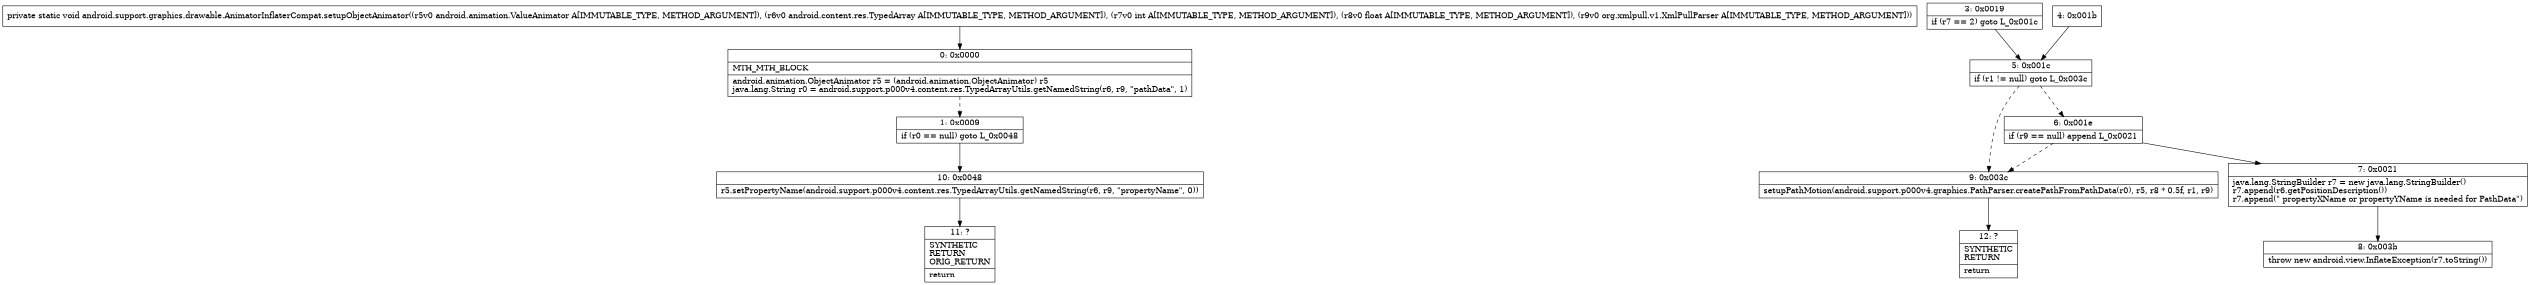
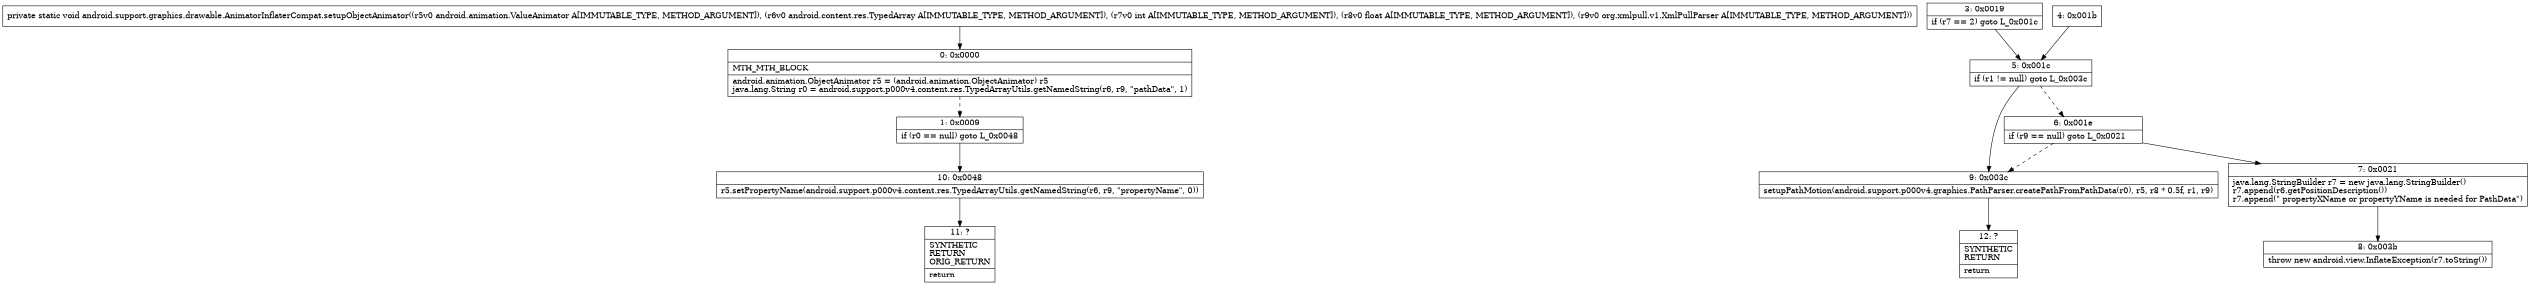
edge "5: 0x001c" -> "9: 0x003c": style dashed -> solid
node "6: 0x001e": text "if (r9 == null) append L_0x0021" -> "if (r9 == null) goto L_0x0021"
